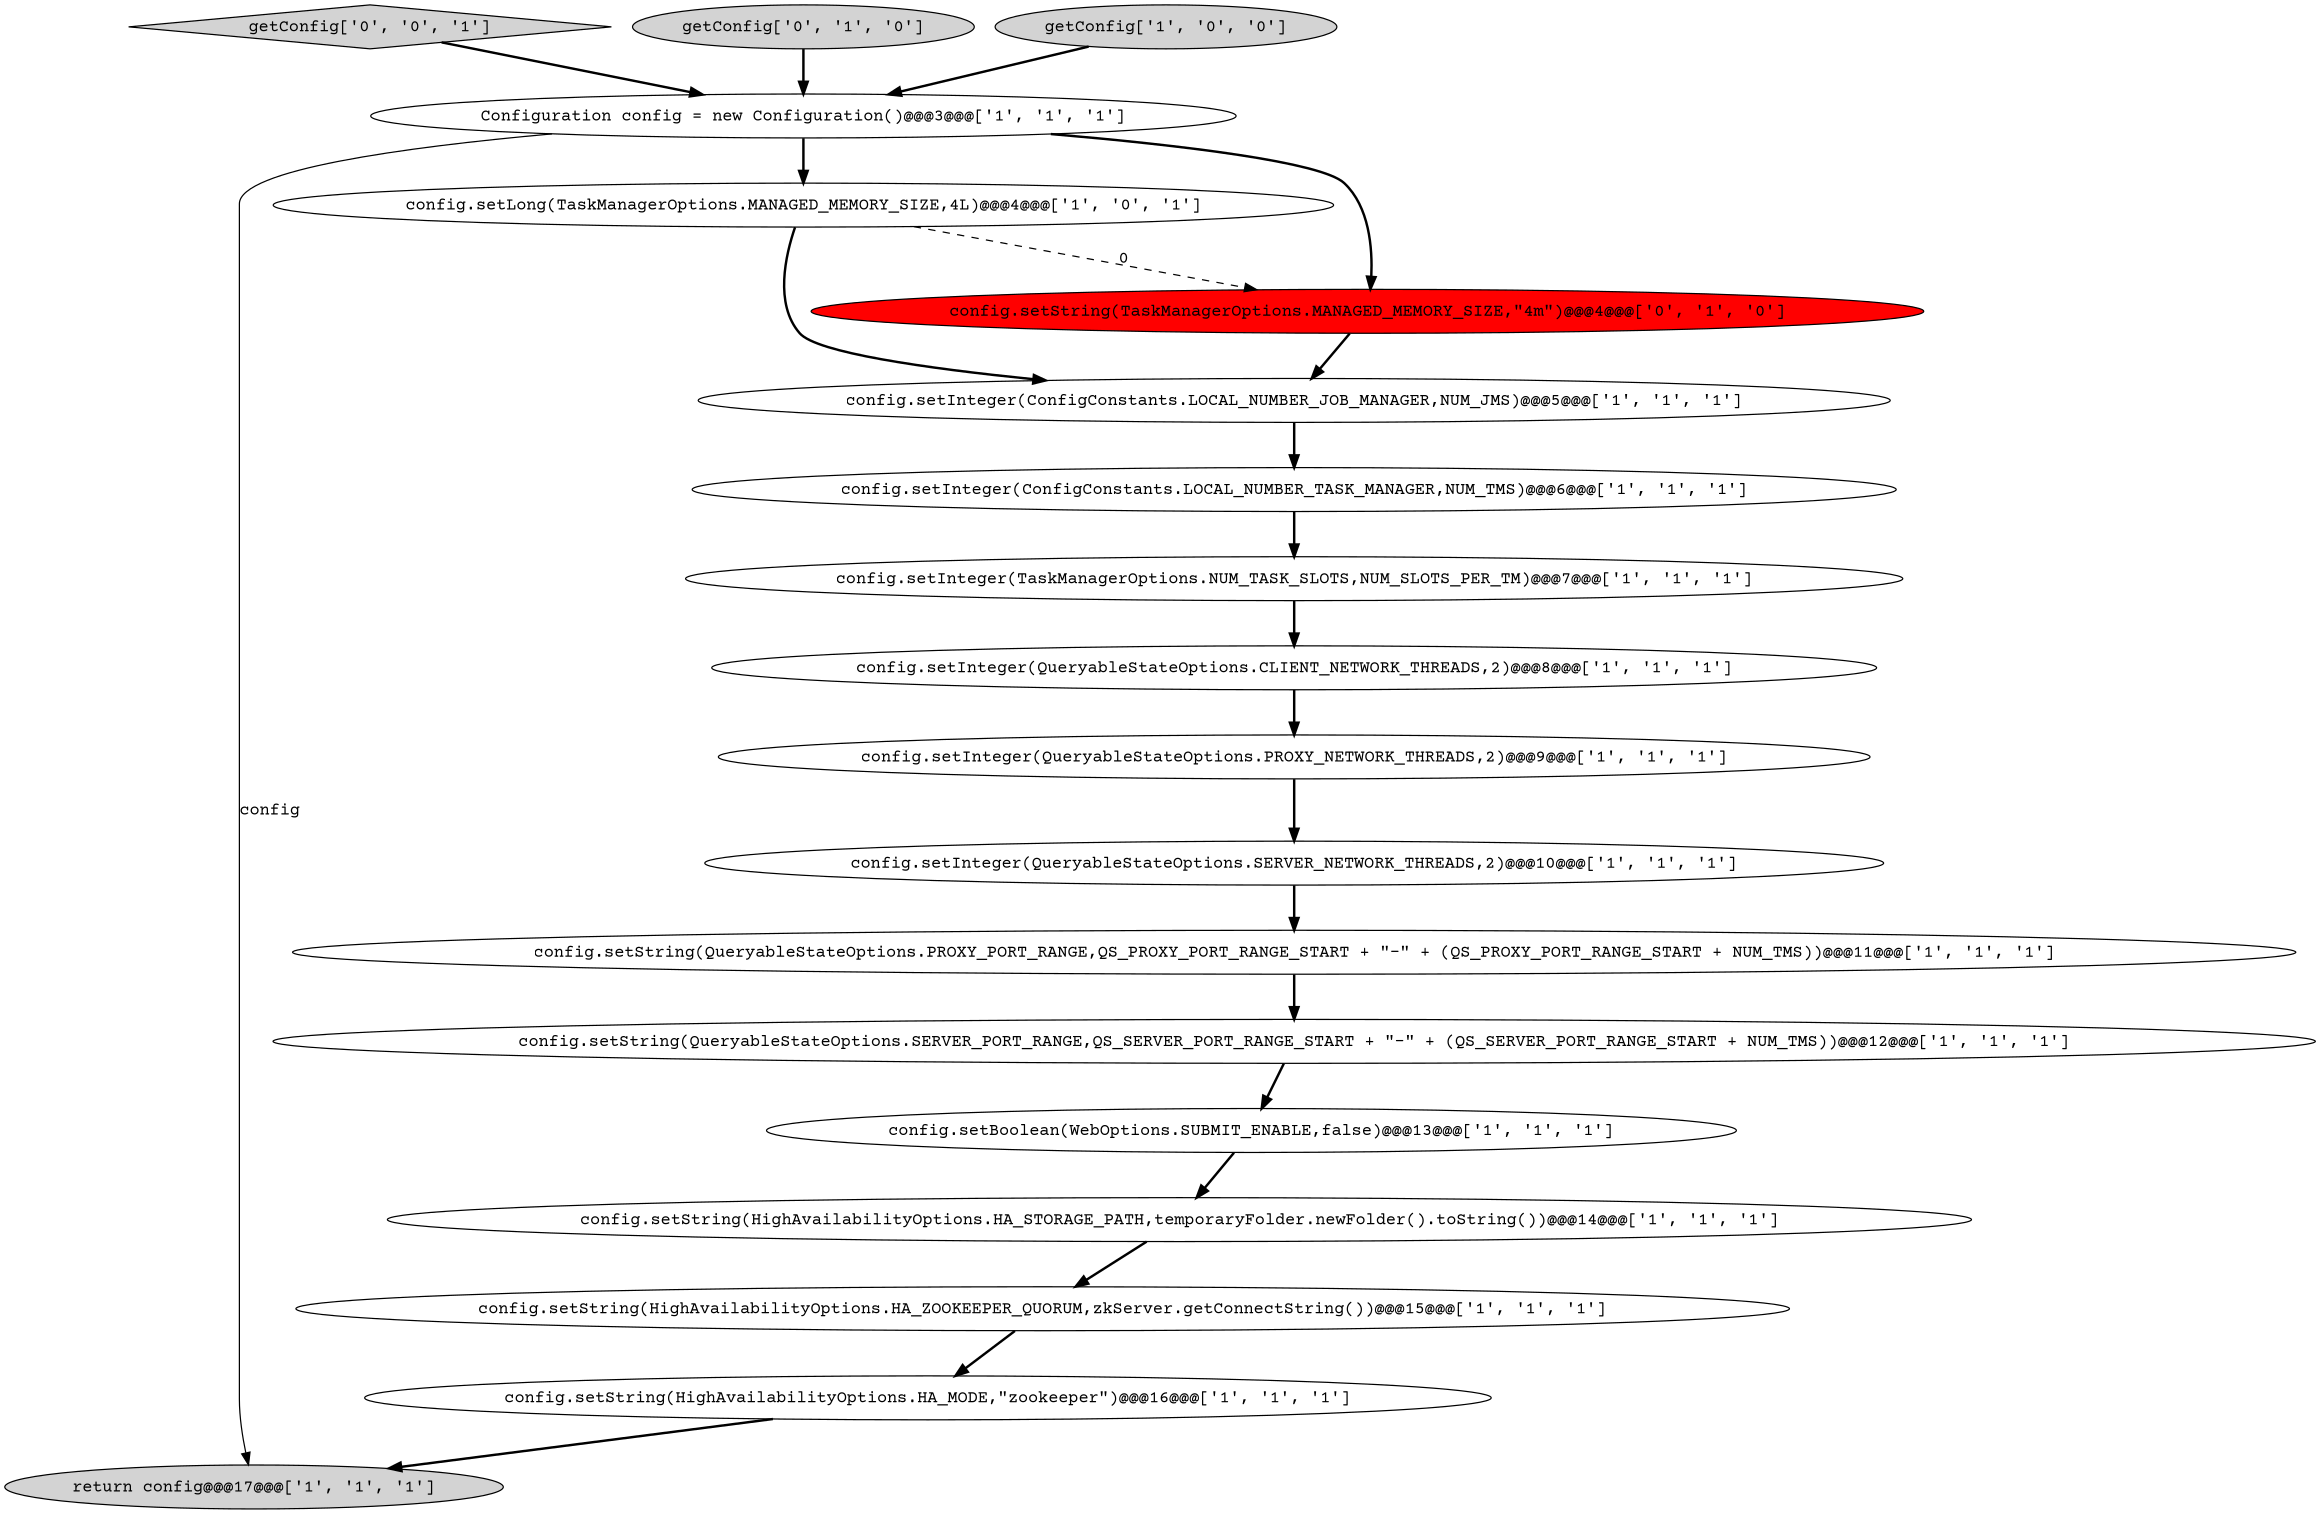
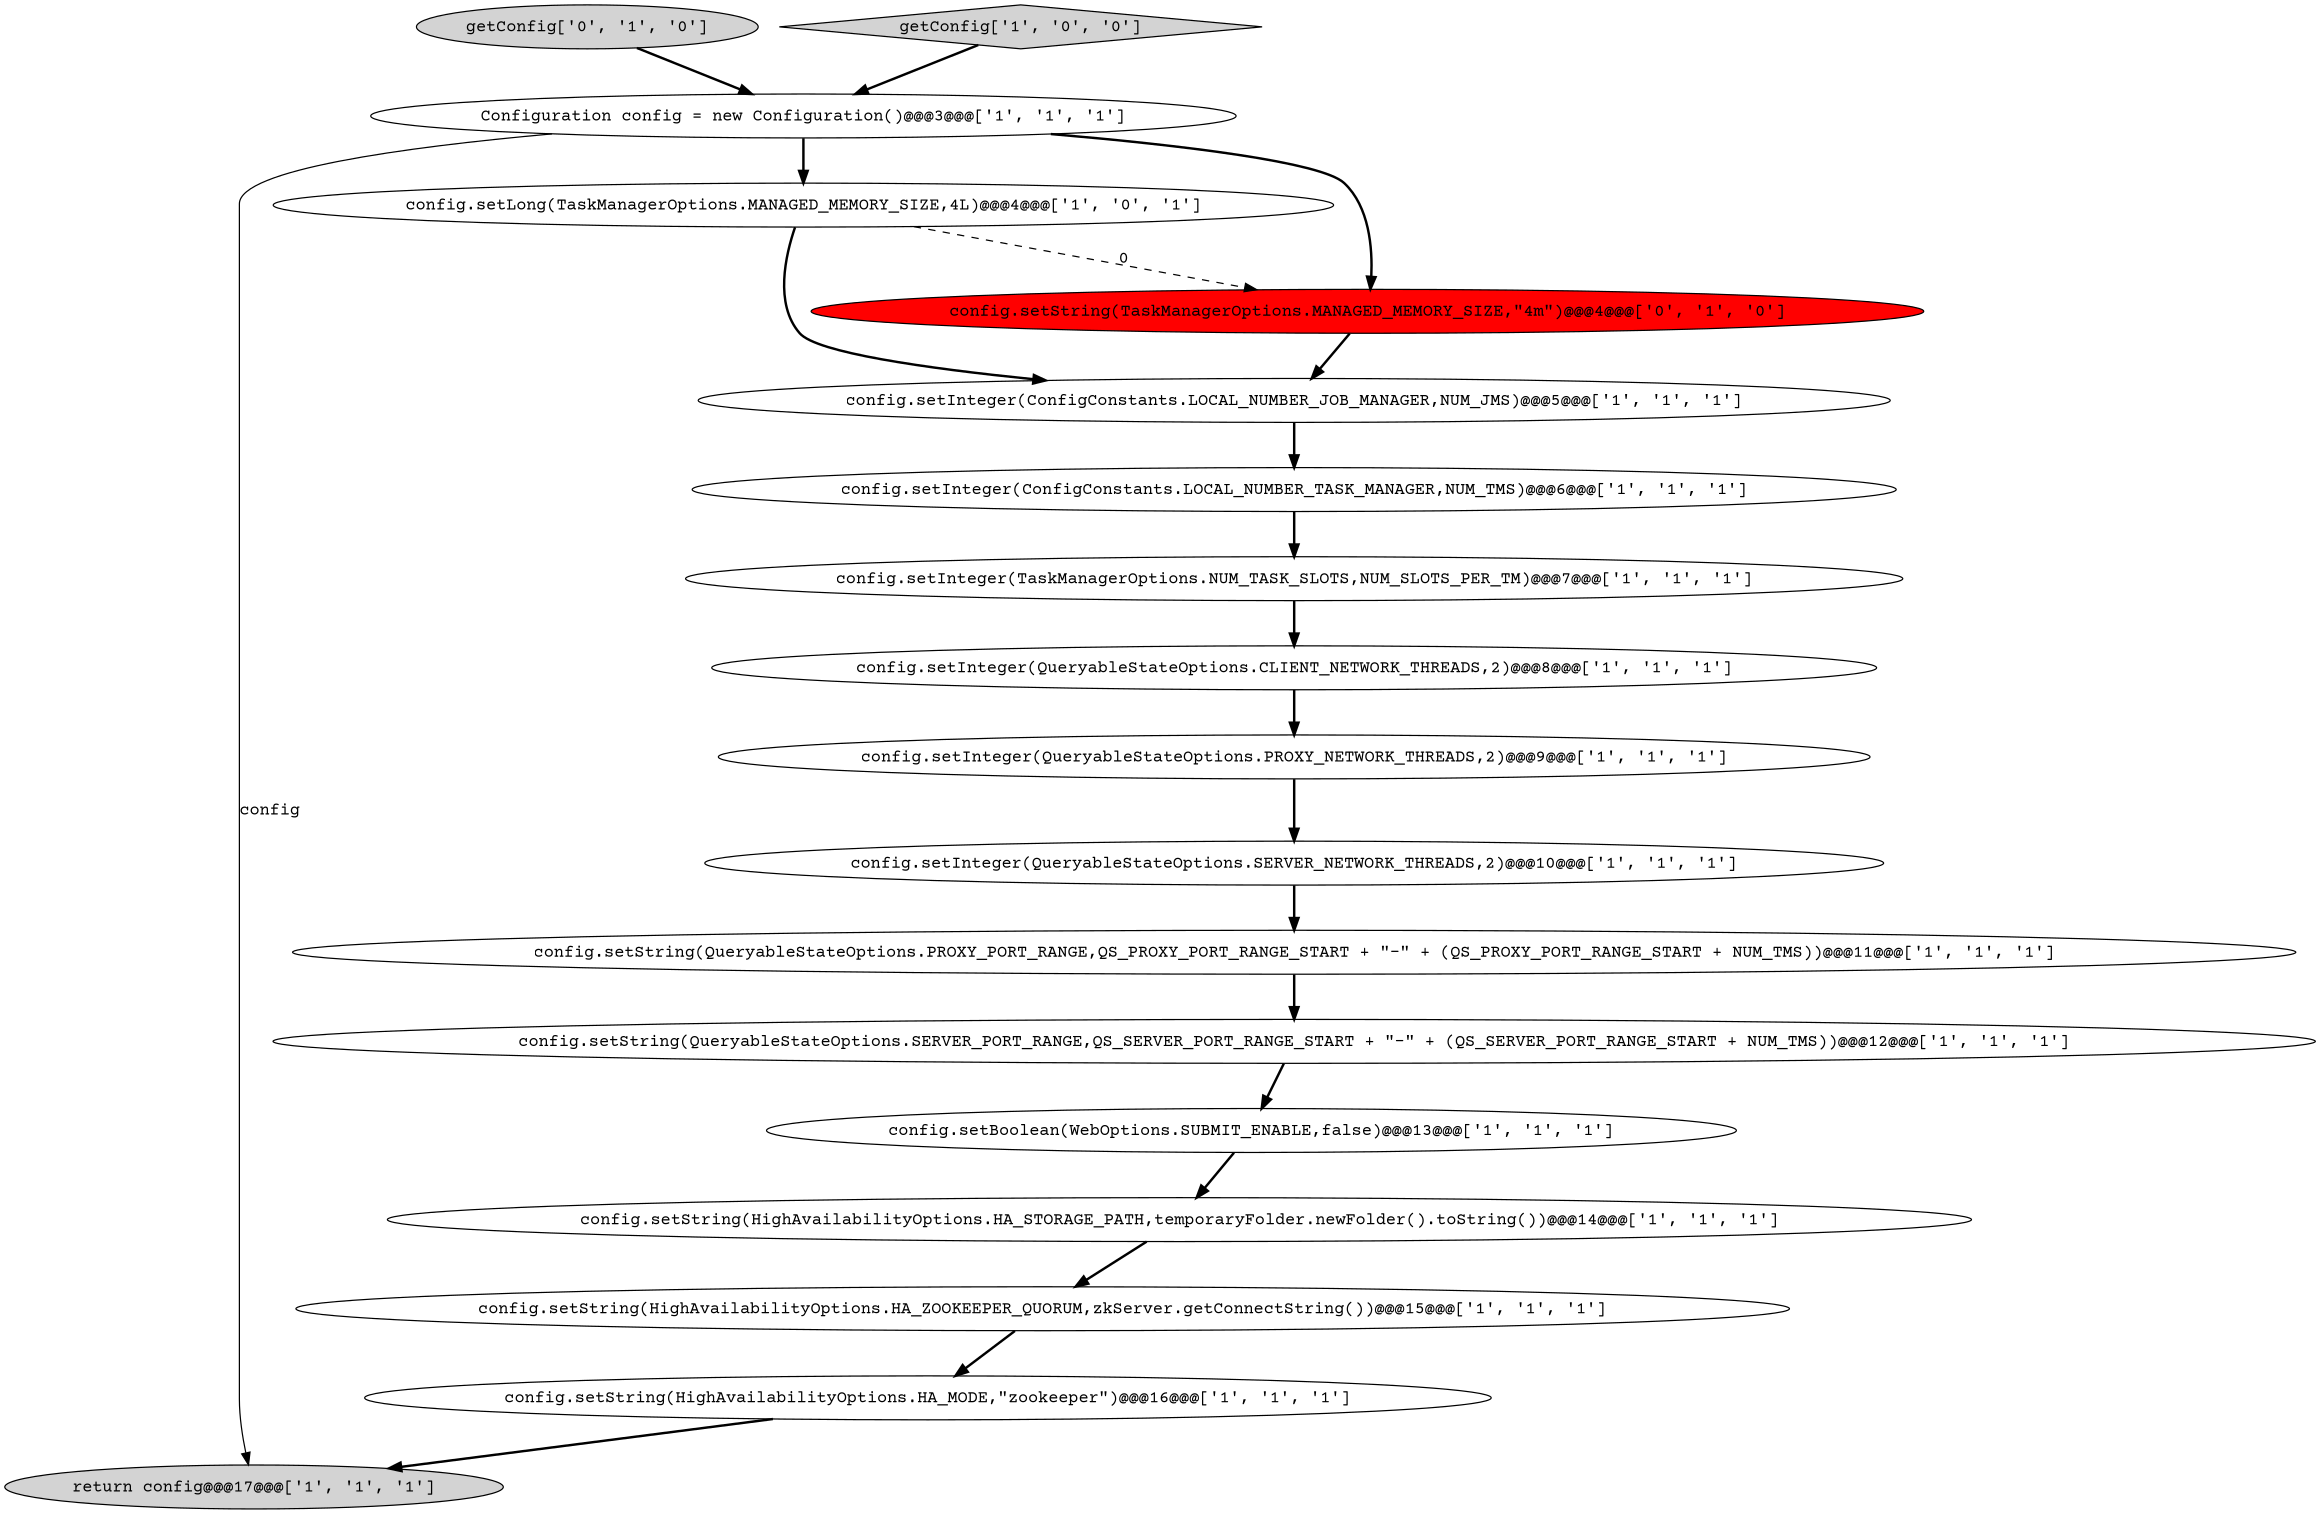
node "getConfig['0', '0', '1']": removed
node "getConfig['1', '0', '0']": shape ellipse -> diamond
